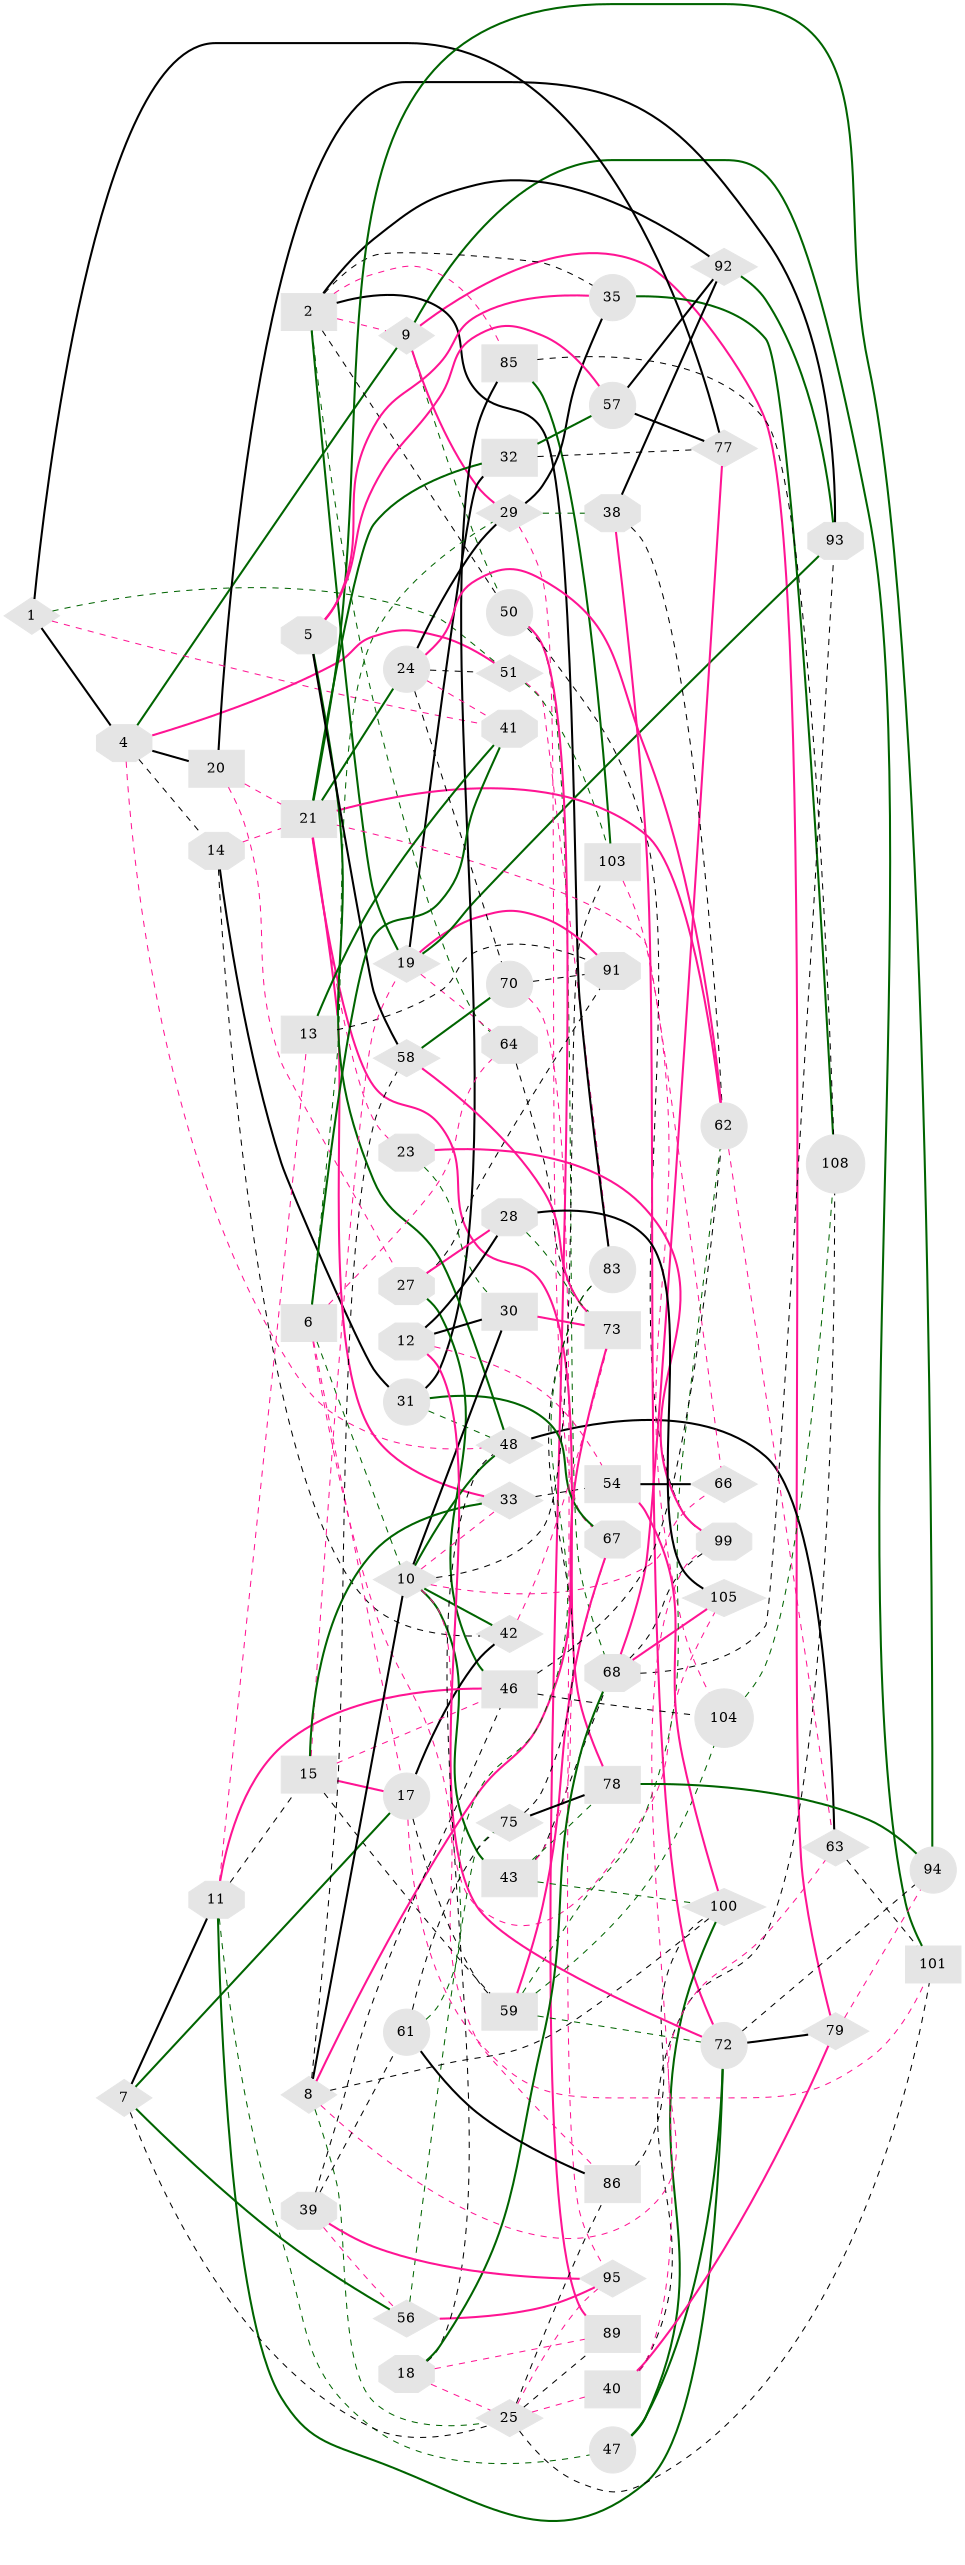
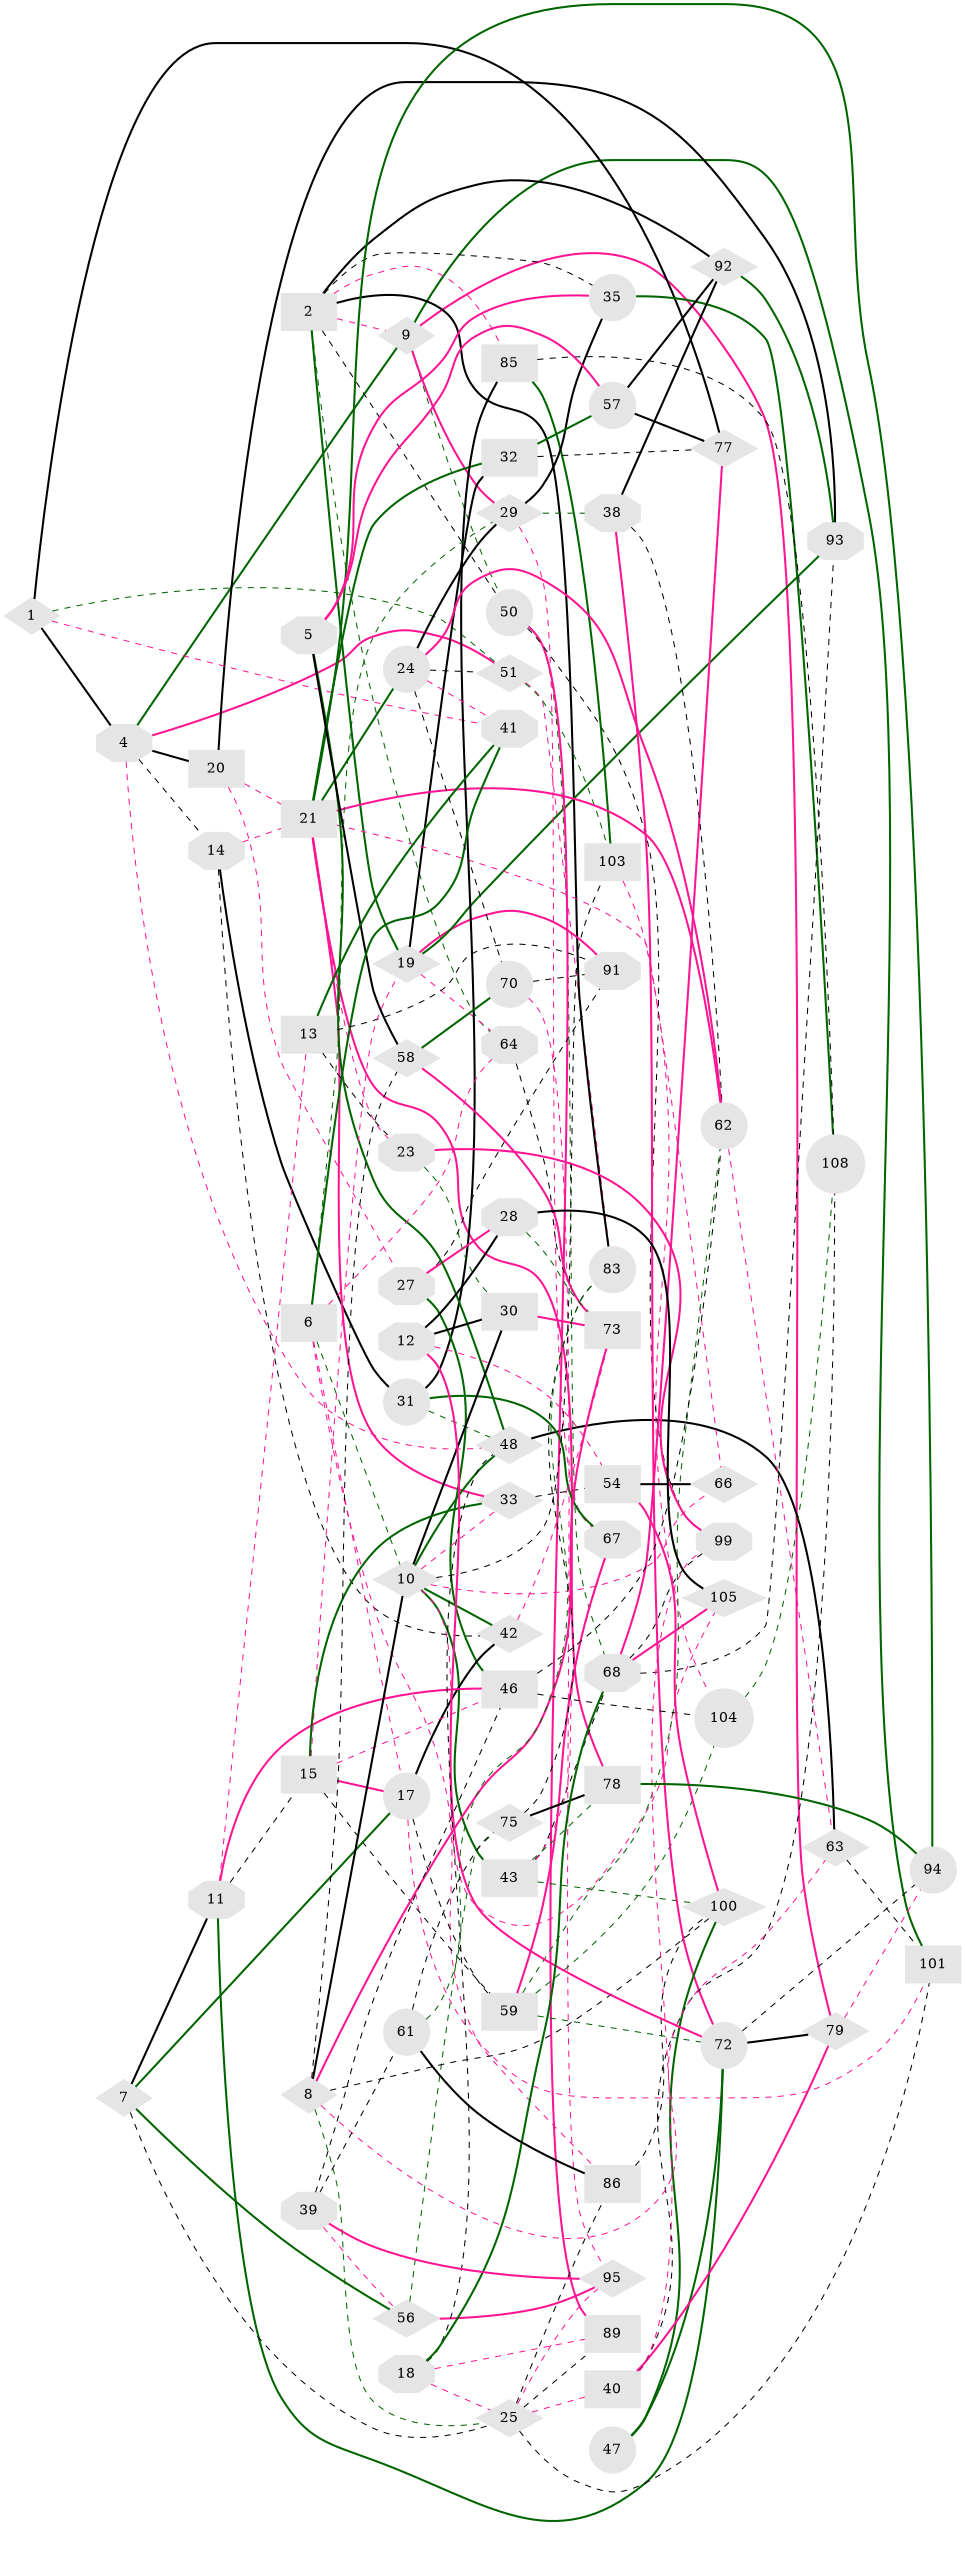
edge "13" -- "23": added
edge "11" -- "47": removed
